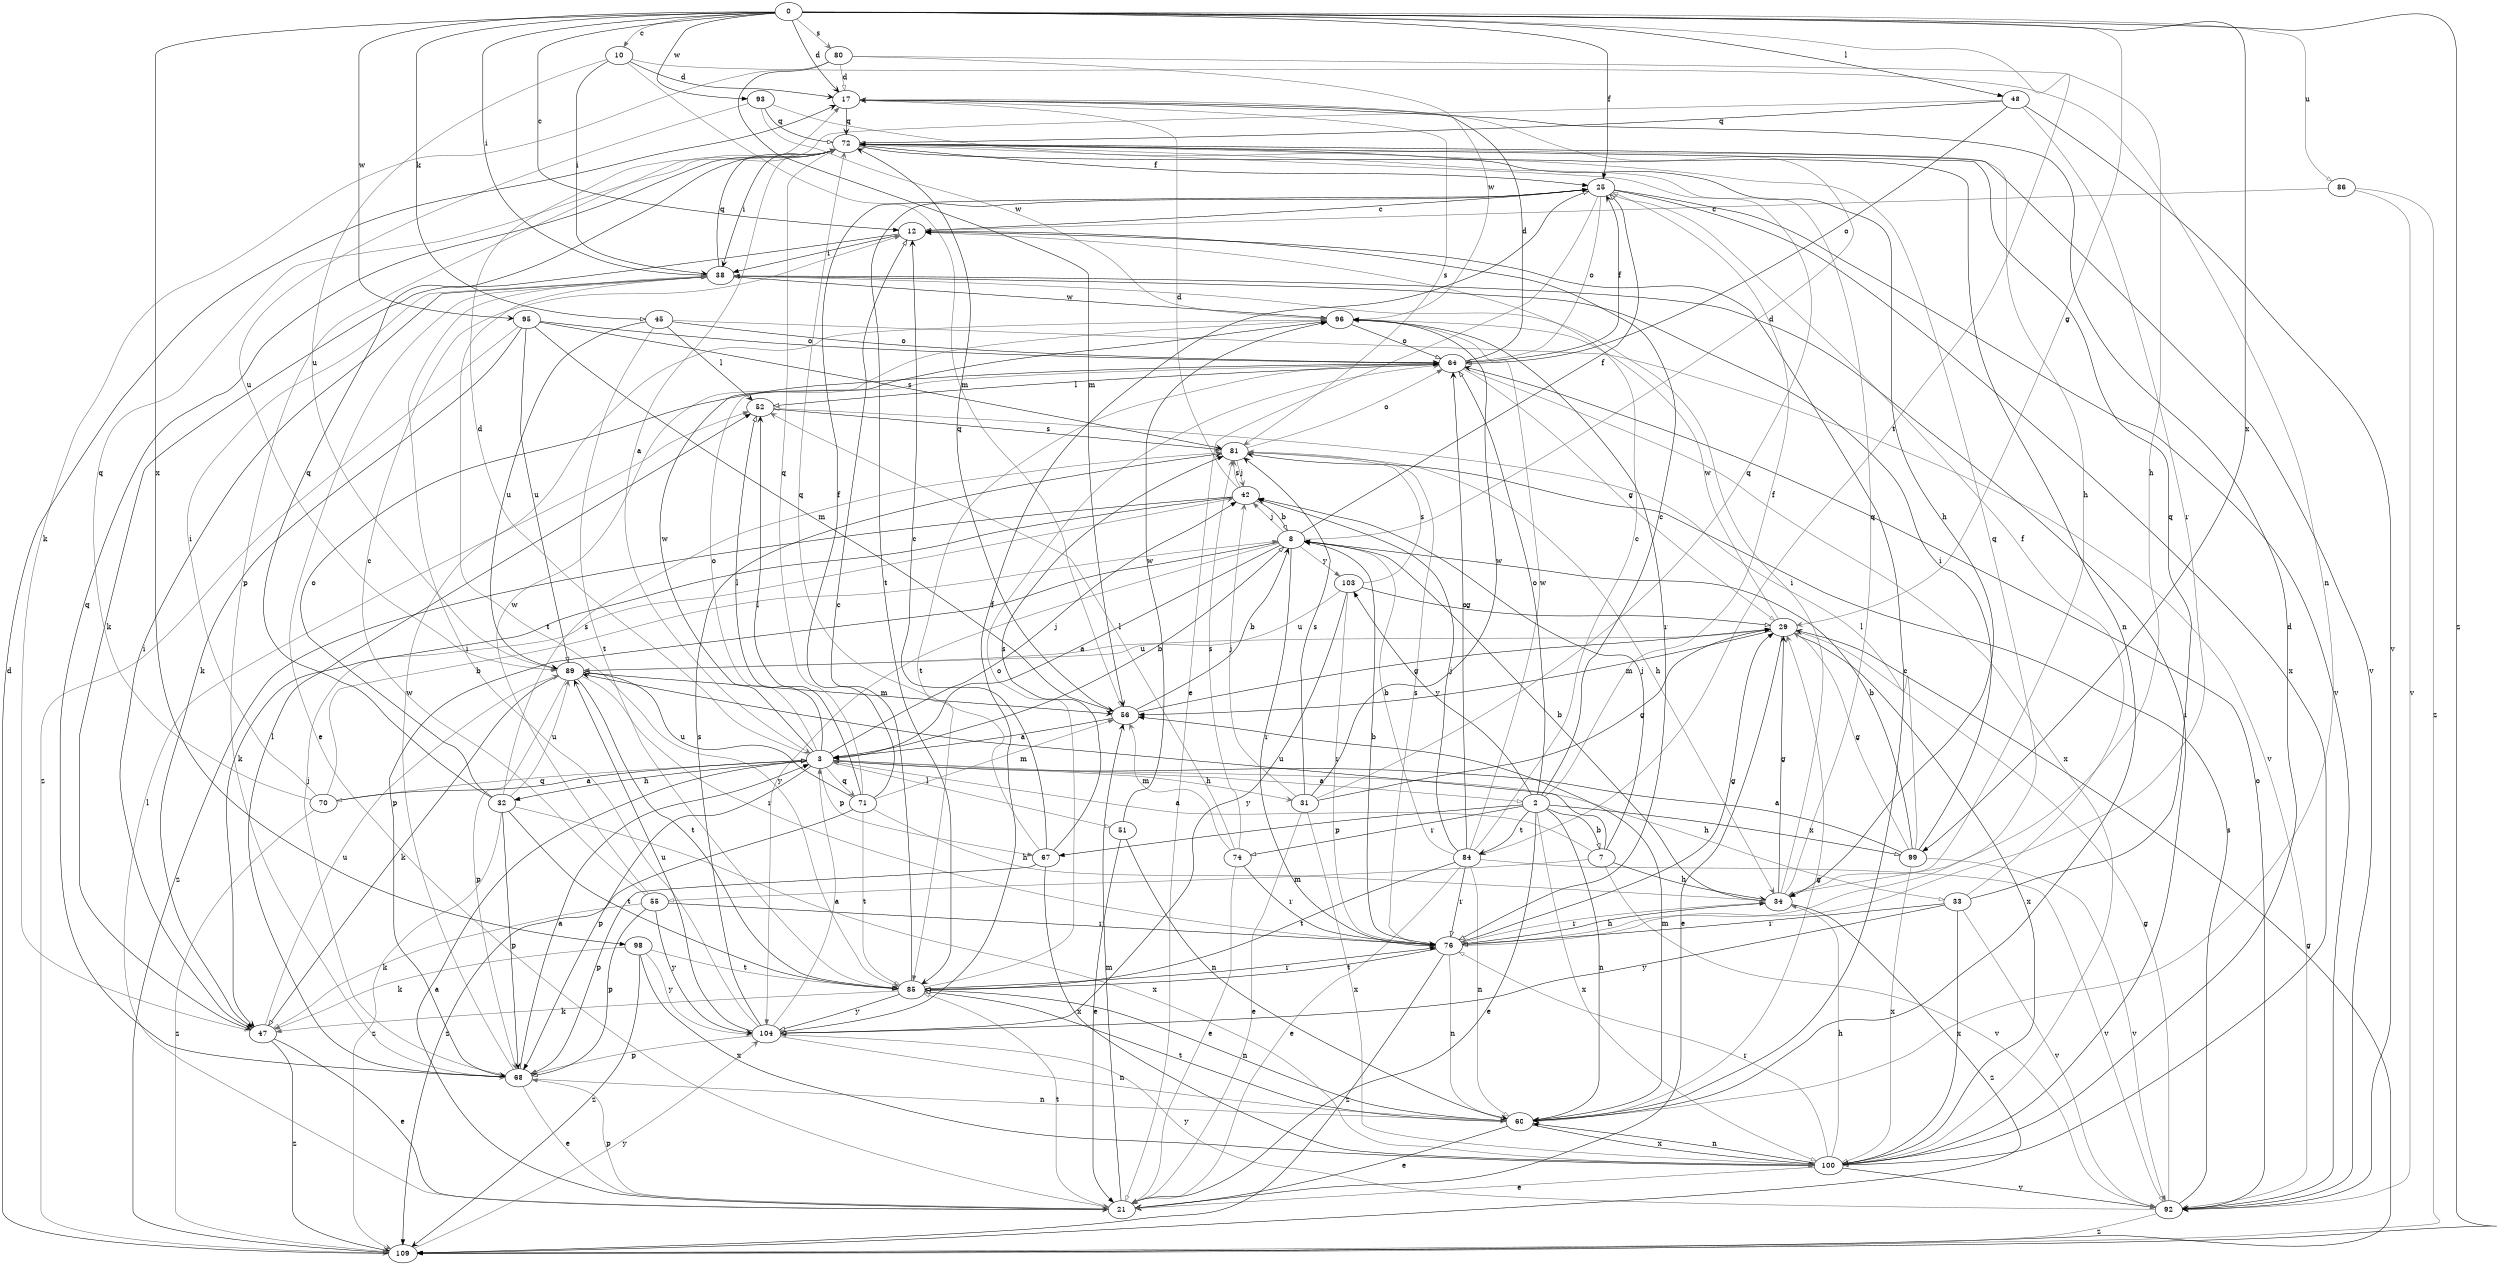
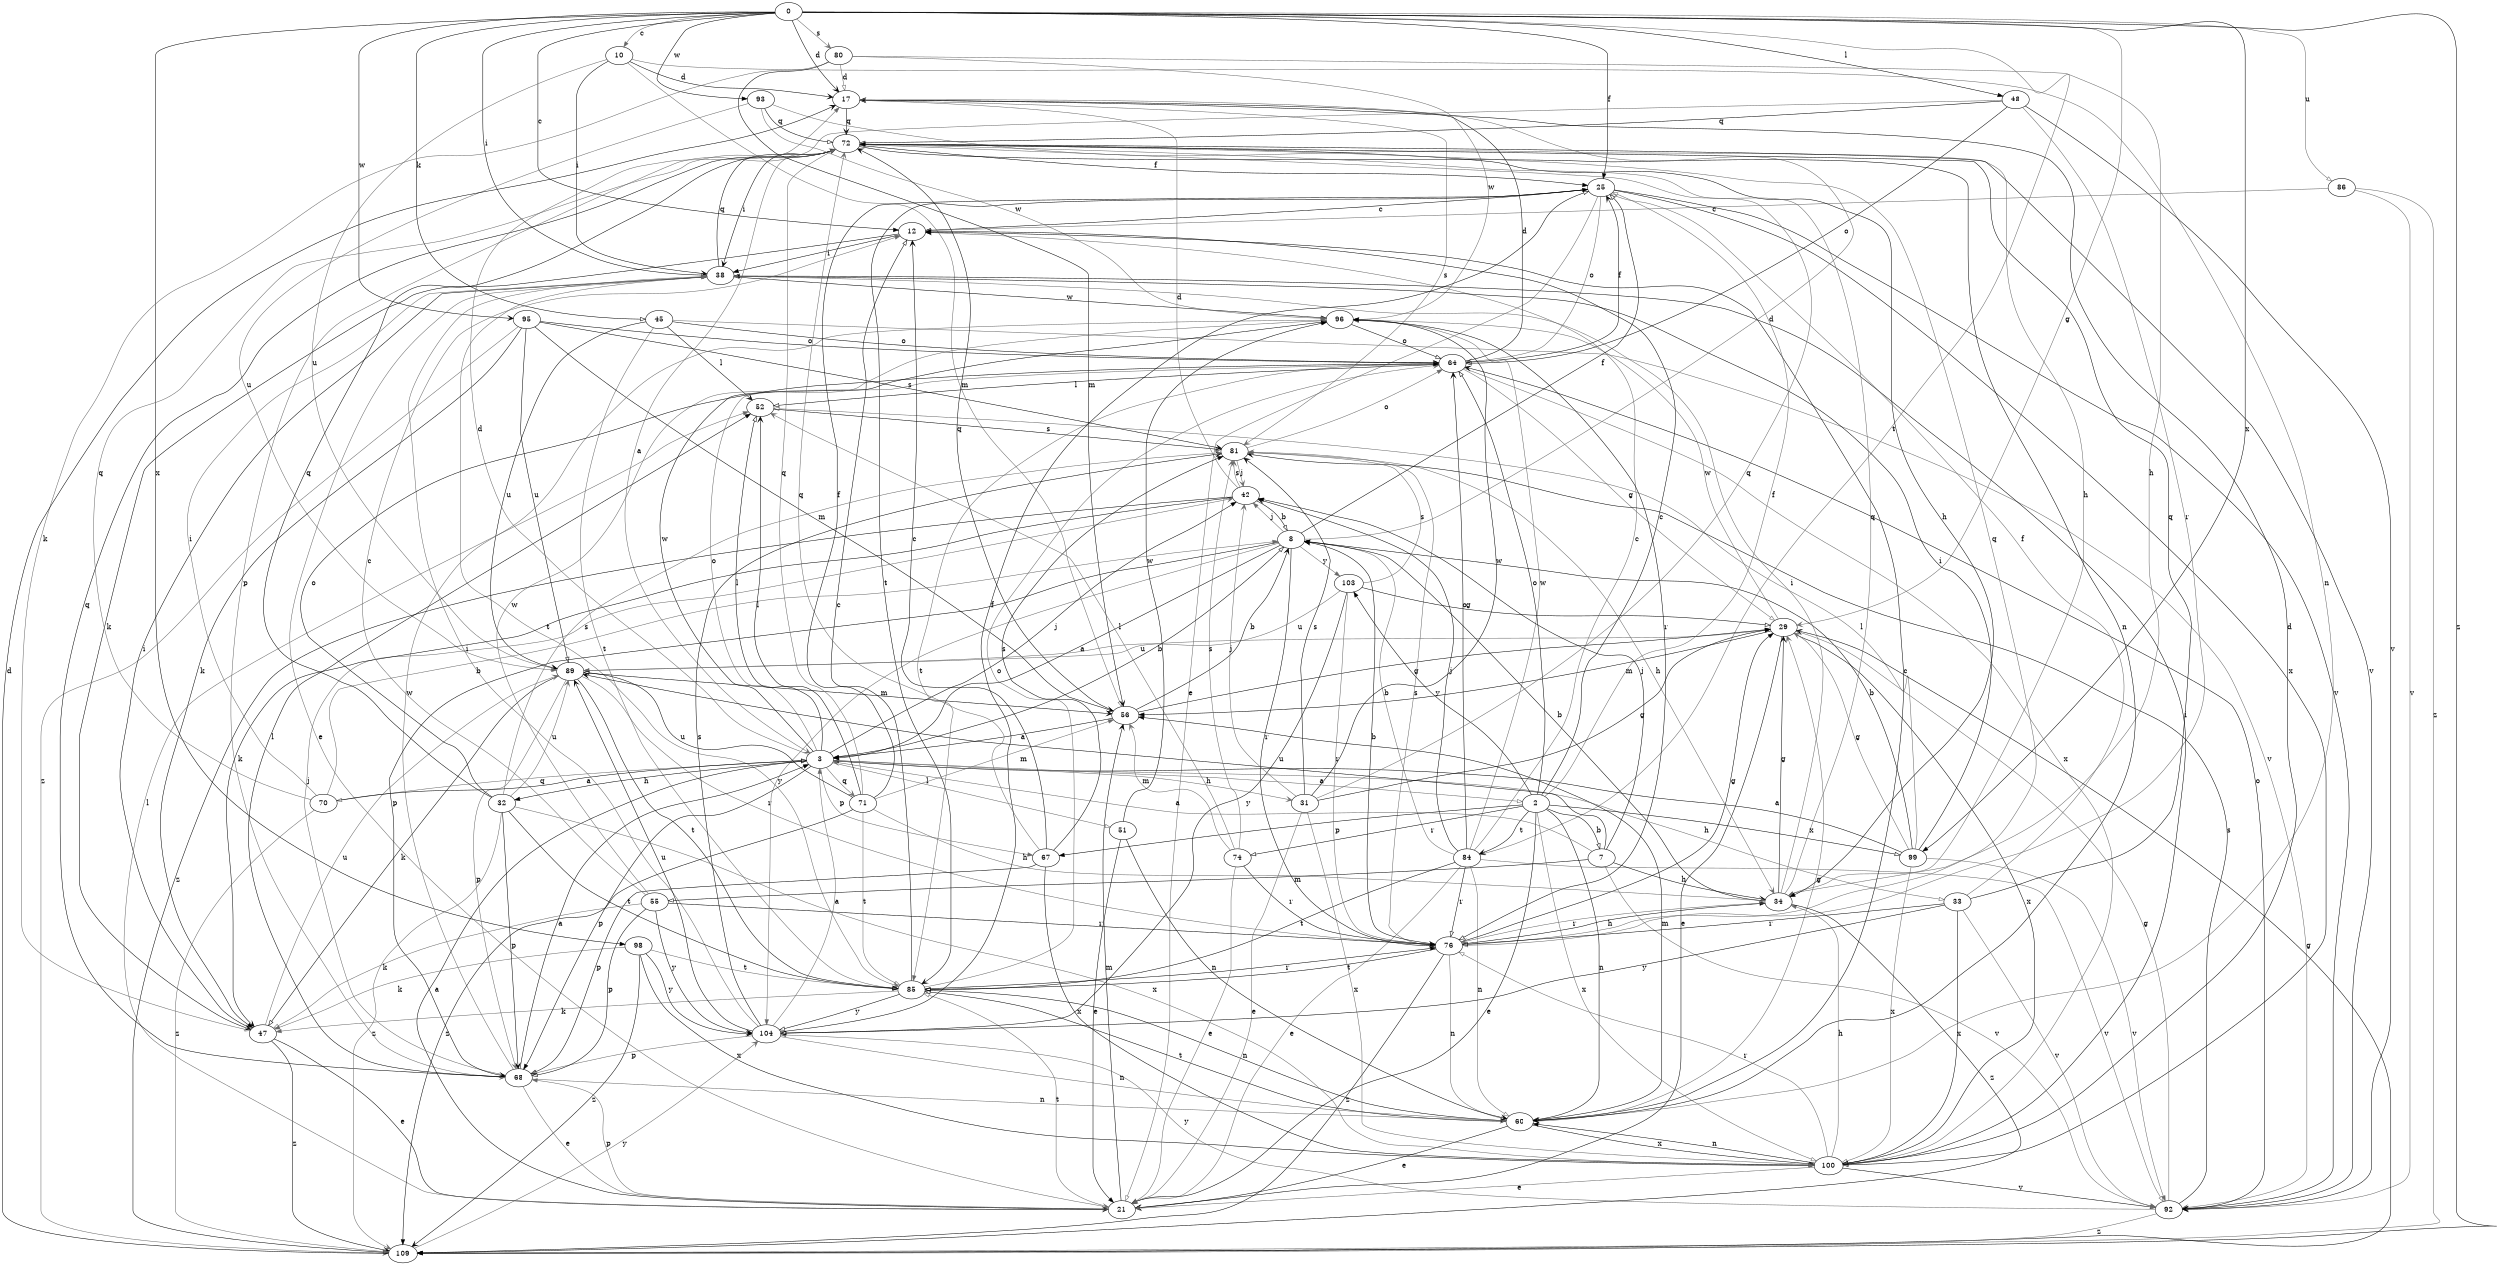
edge "7" -> "55": color gray40 -> black
edge "98" -> "104": color gray40 -> black
